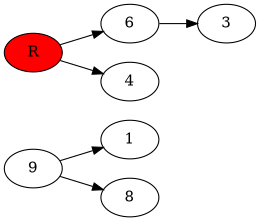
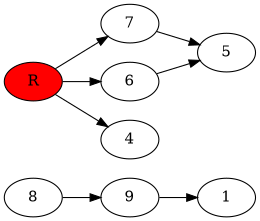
node "7": added
node "3": label "3" -> "5"
edge "9" -> "8": reversed
